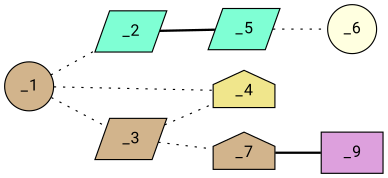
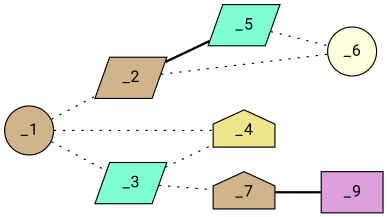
node "_2": fillcolor aquamarine -> tan
edge "_6" -- "_2": added
node "_3": fillcolor tan -> aquamarine
